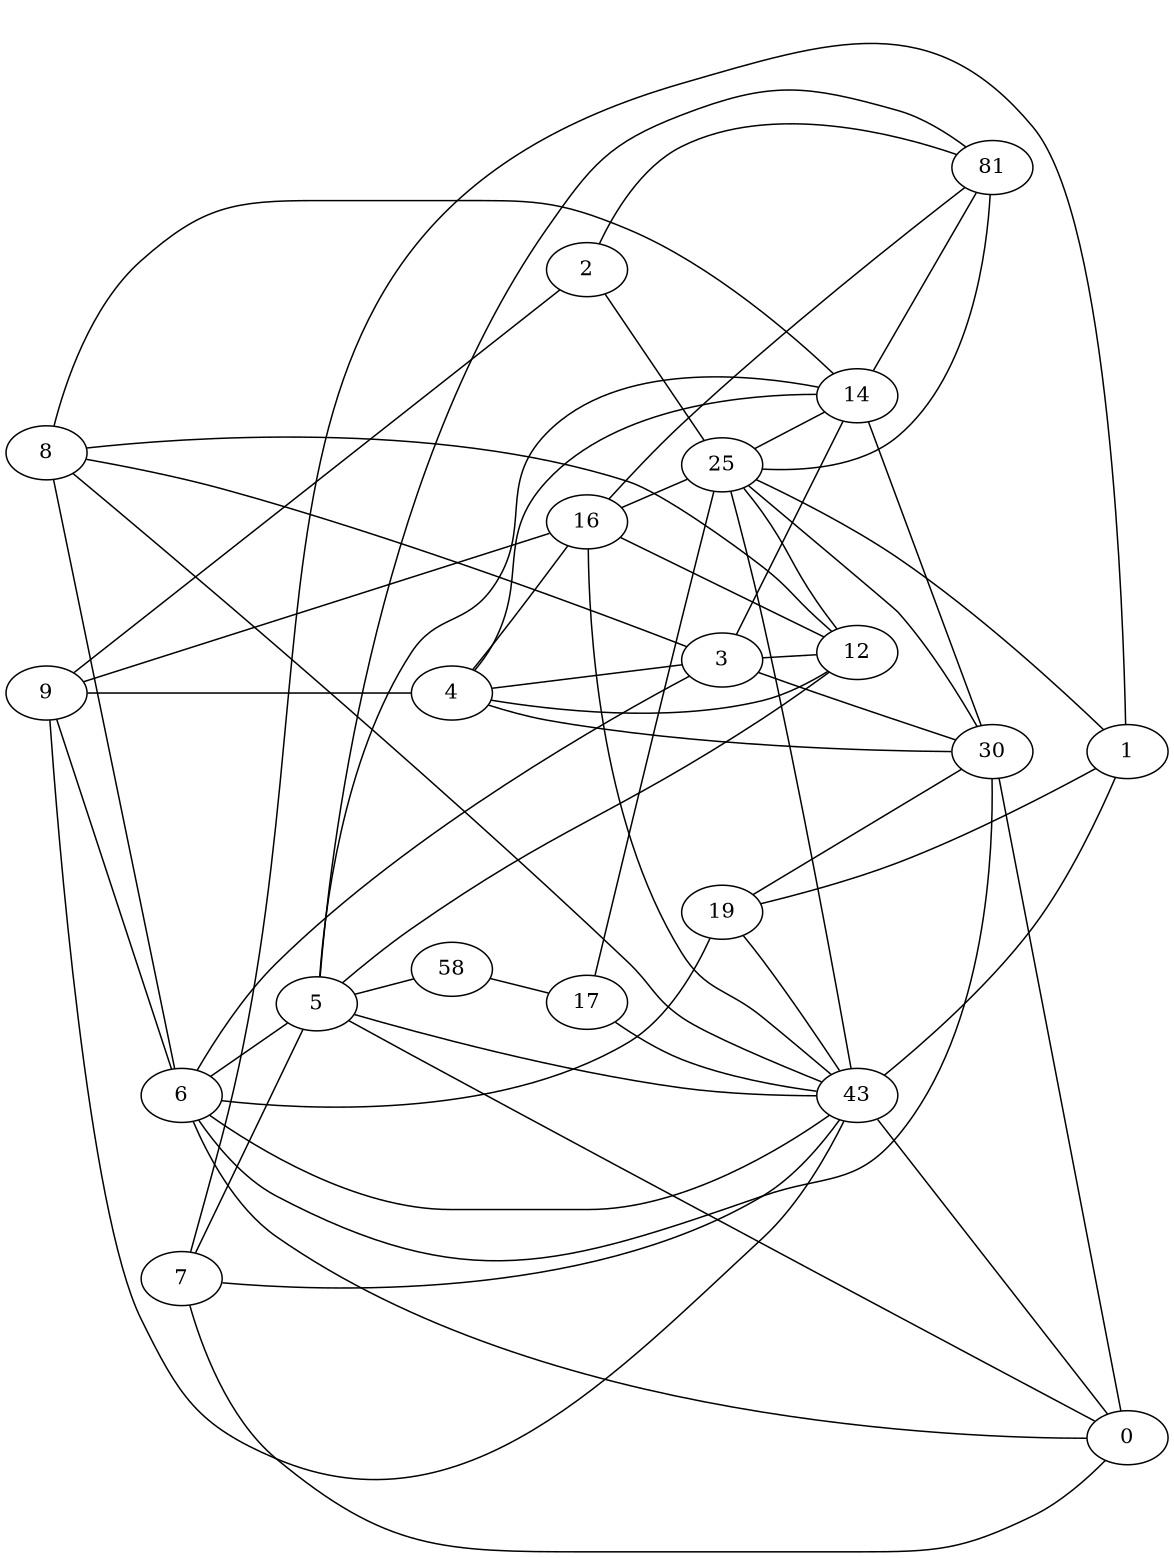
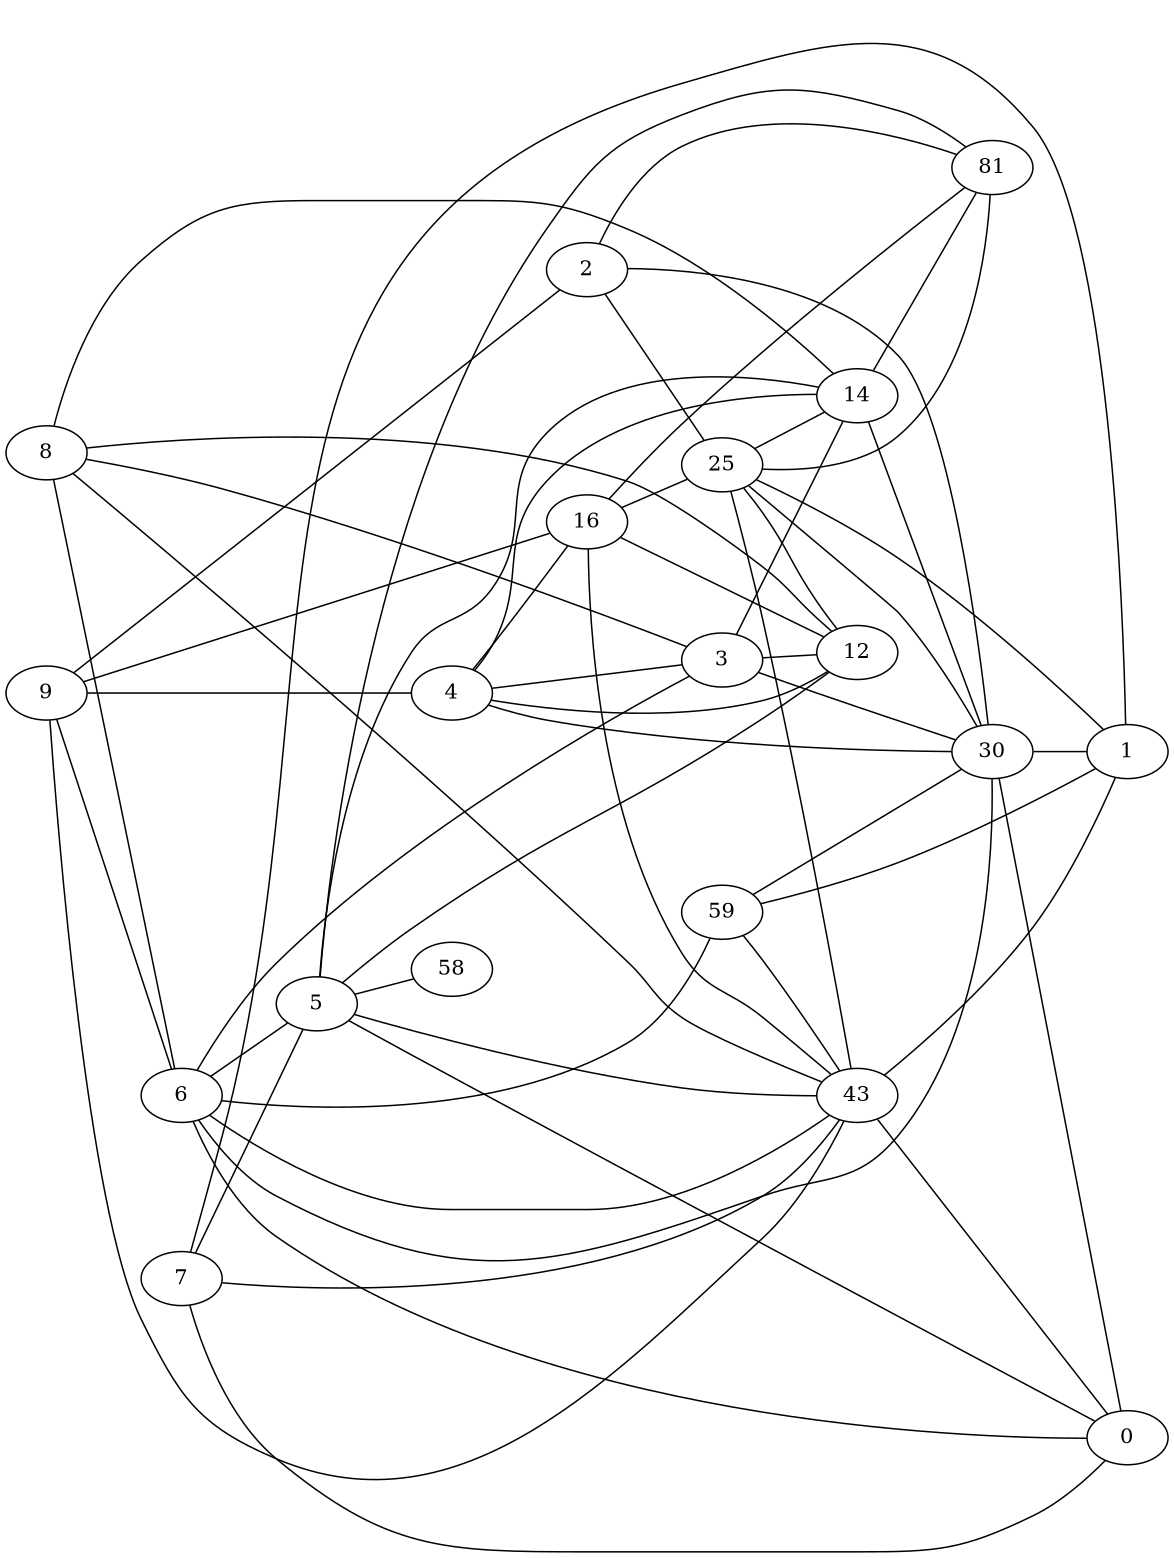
edge "2" -- "30": added
edge "30" -- "1": added
node "19": label "19" -> "59"
node "17": removed
